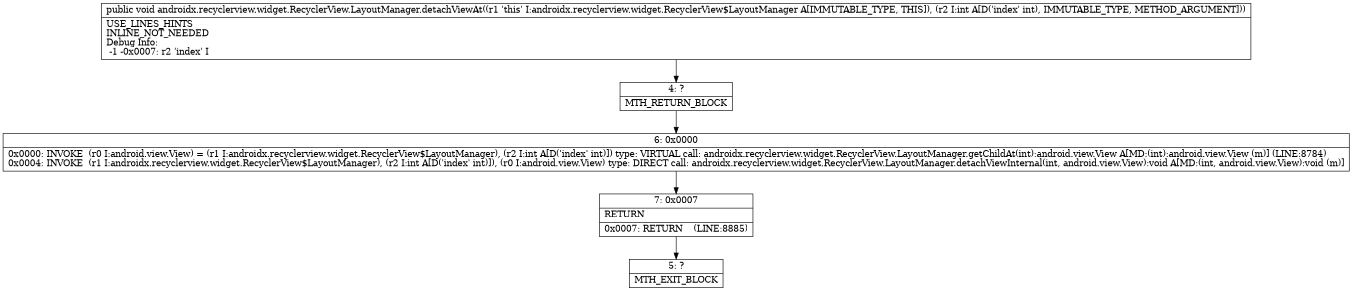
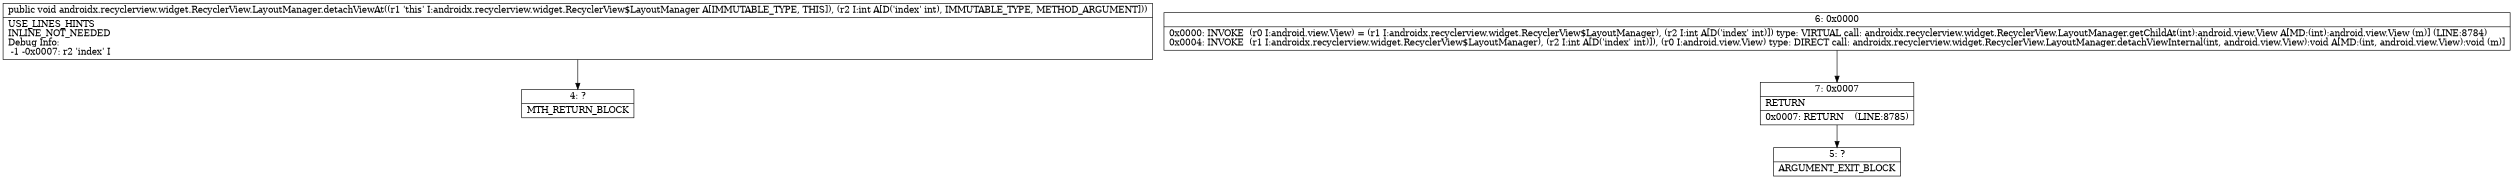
edge "4: ?" -> "6: 0x0000": removed
node "7: 0x0007": text "0x0007: RETURN    (LINE:8885)" -> "0x0007: RETURN    (LINE:8785)"
node "5: ?": text "MTH_EXIT_BLOCK" -> "ARGUMENT_EXIT_BLOCK"
